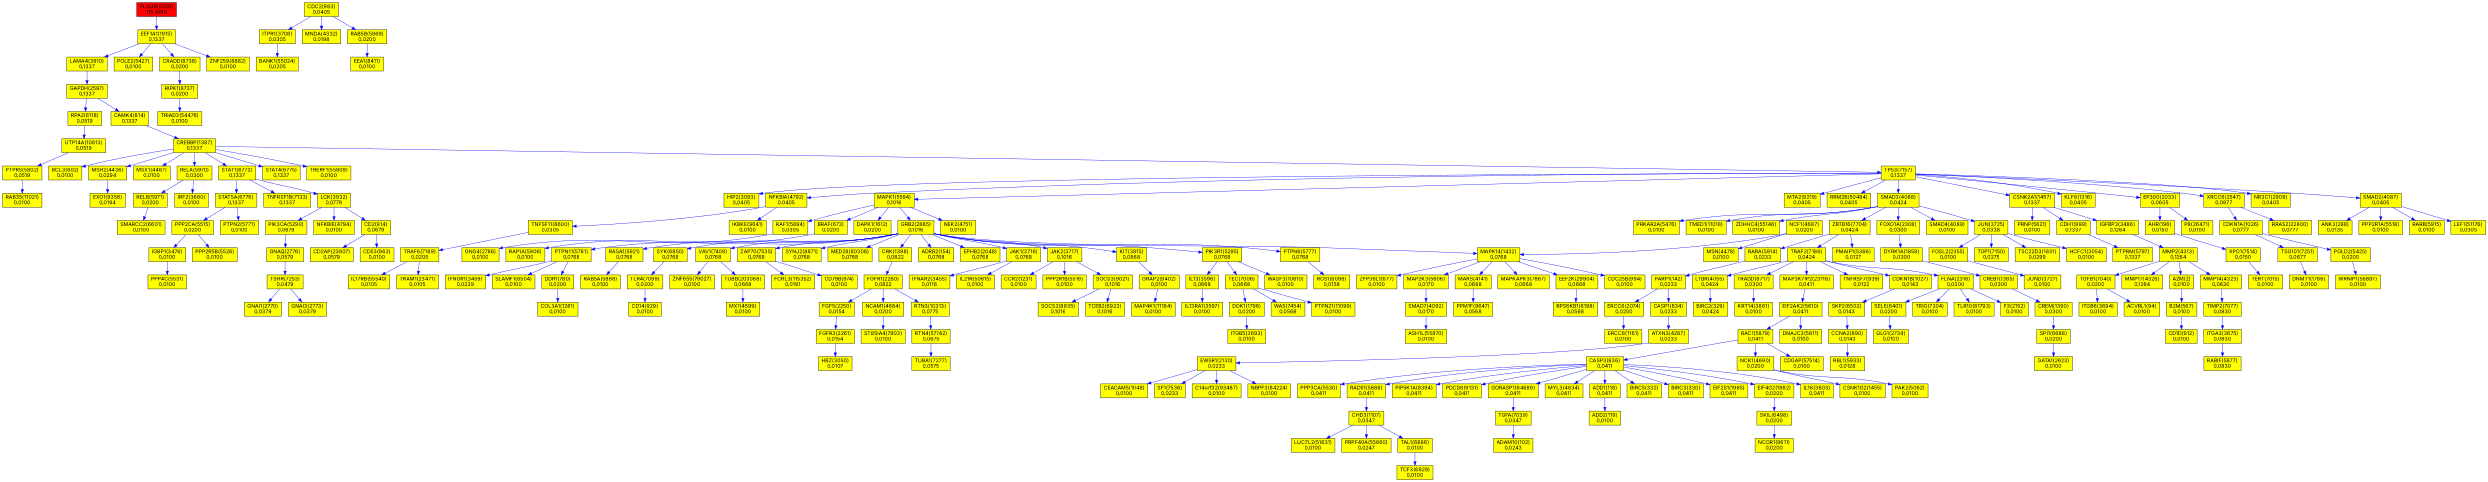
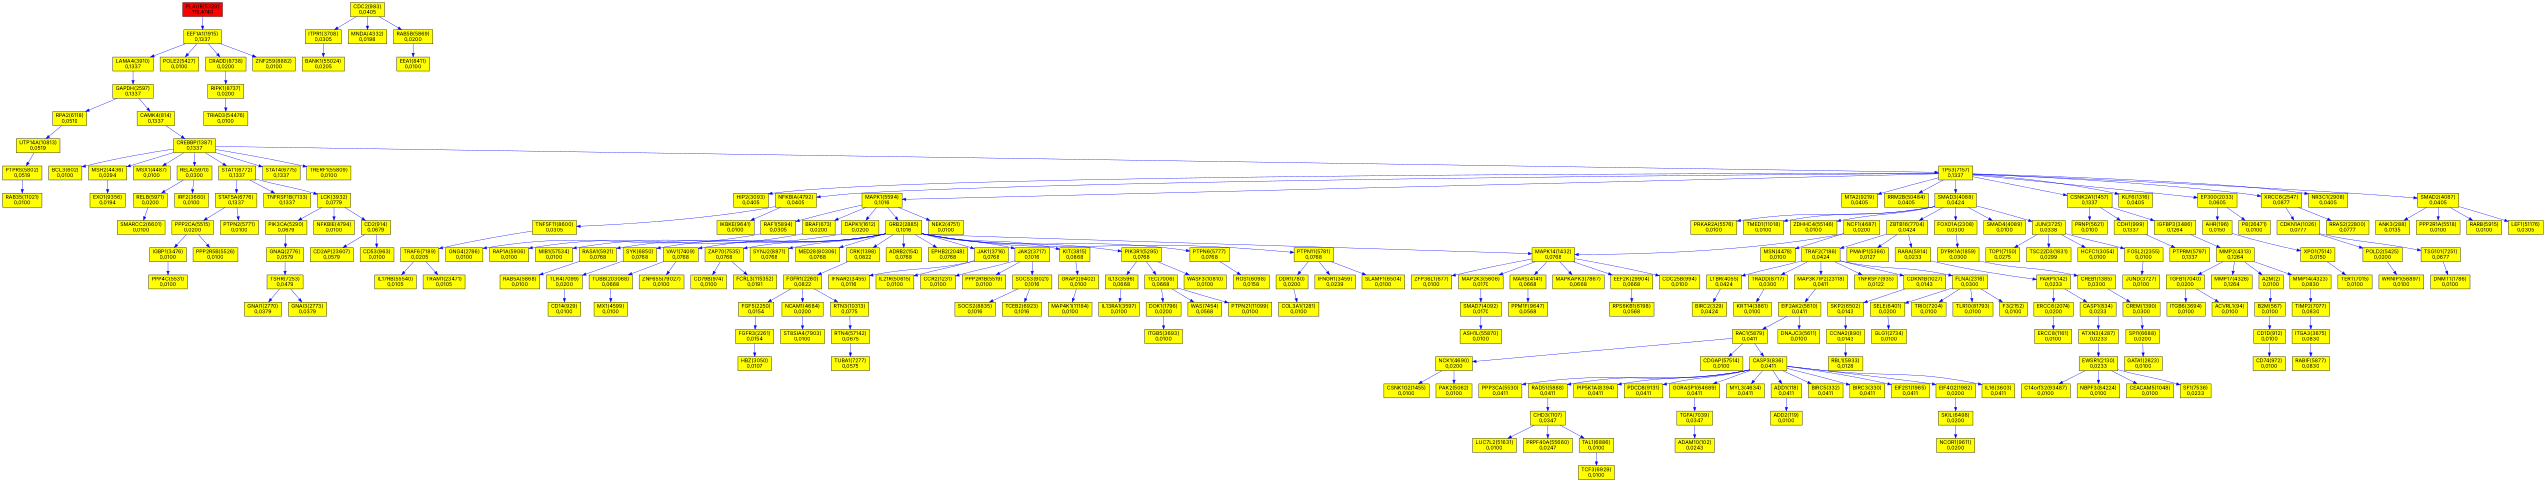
node "PRKAR2A(5476) 0,0100": label "PRKAR2A(5476) 0,0100" -> "PRKAR2A(5576) 0,0100"
node "MIB1(57534) 0,0100": added
node "TNFRSF7(939) 0,0122": label "TNFRSF7(939) 0,0122" -> "TNFRSF7(935) 0,0122"
node "CD74(972) 0,0100": added
